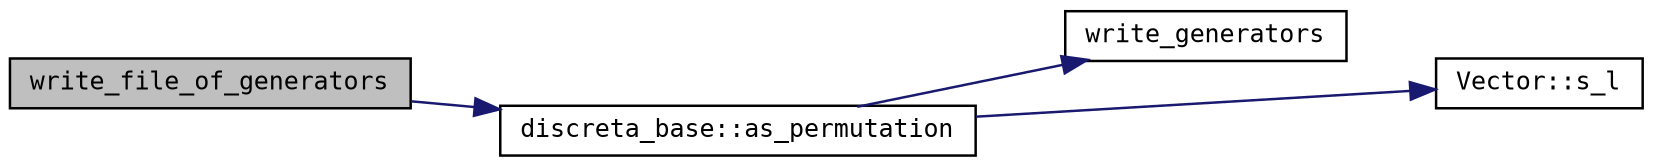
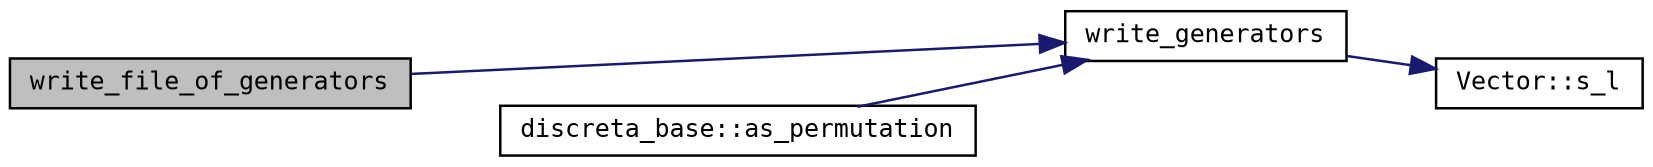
edge "write_file_of_generators" -> "discreta_base::as_permutation": now "write_file_of_generators" -> "write_generators"
edge "discreta_base::as_permutation" -> "Vector::s_l": now "write_generators" -> "Vector::s_l"
